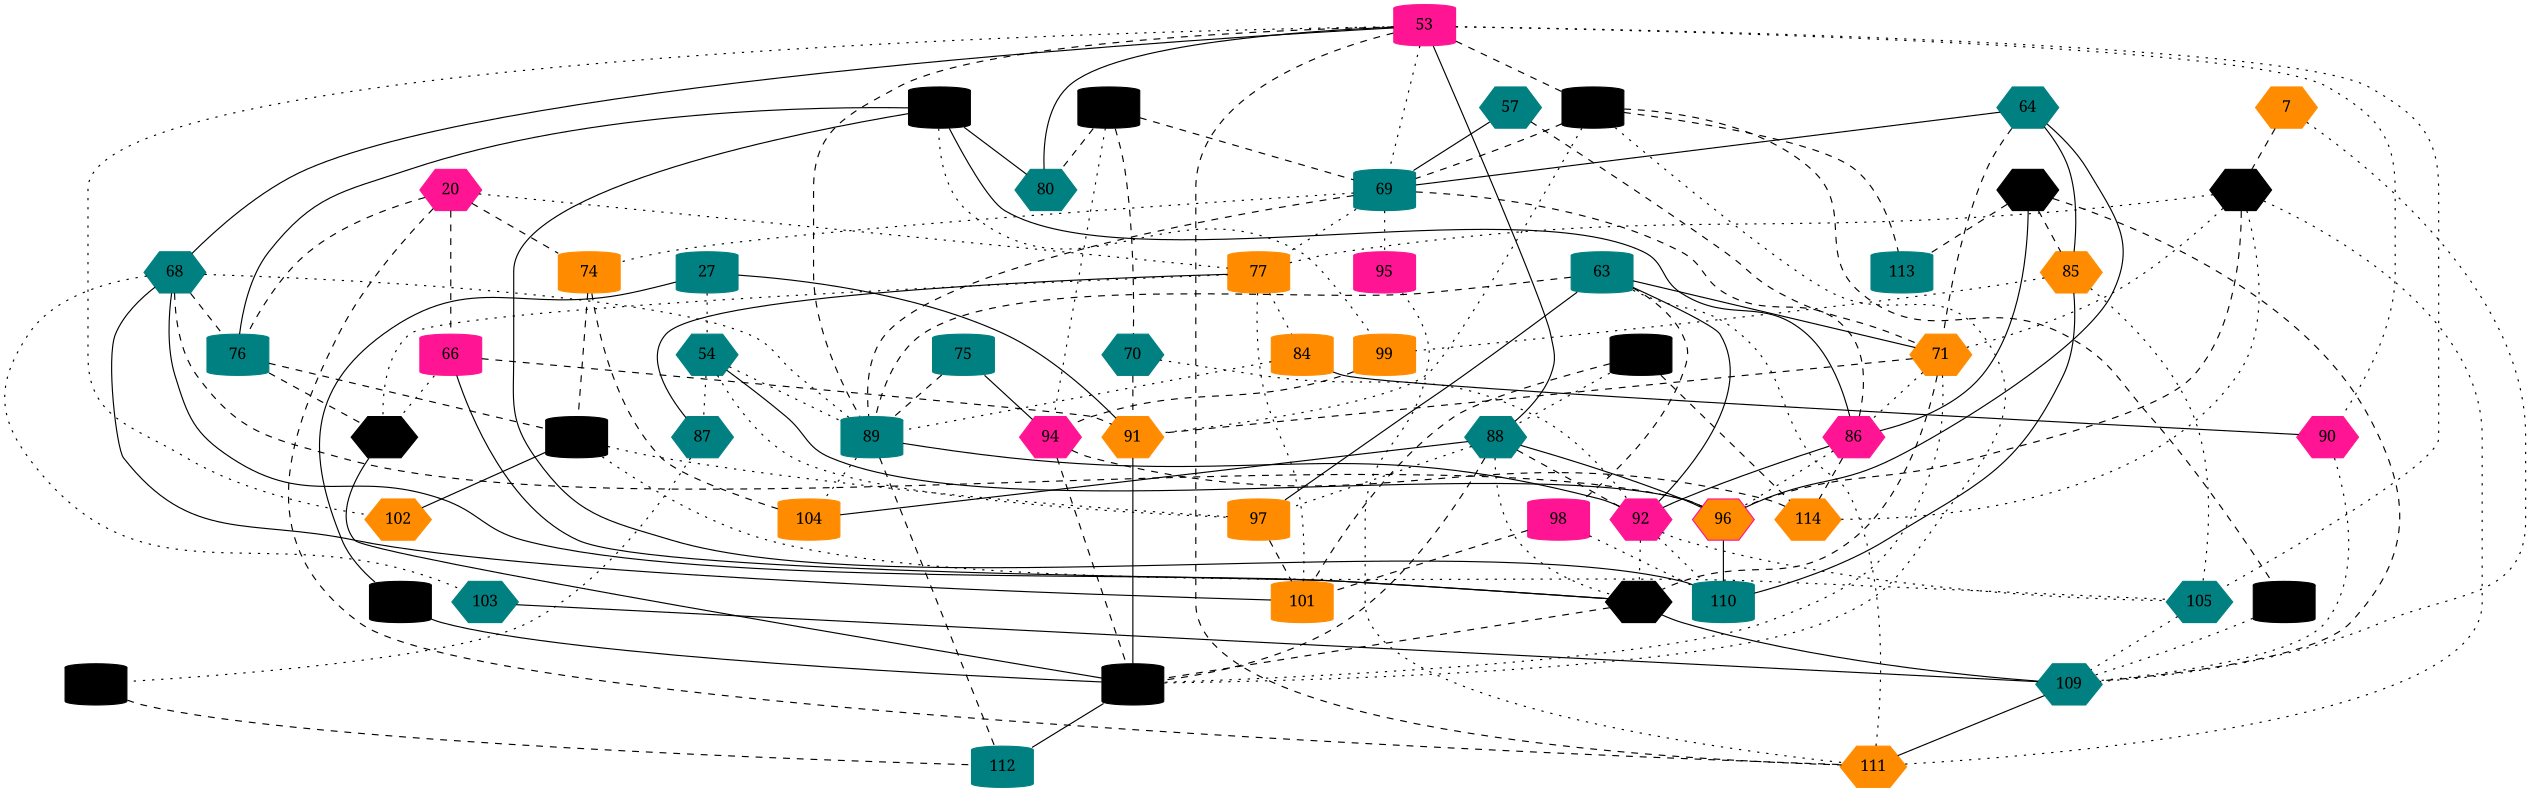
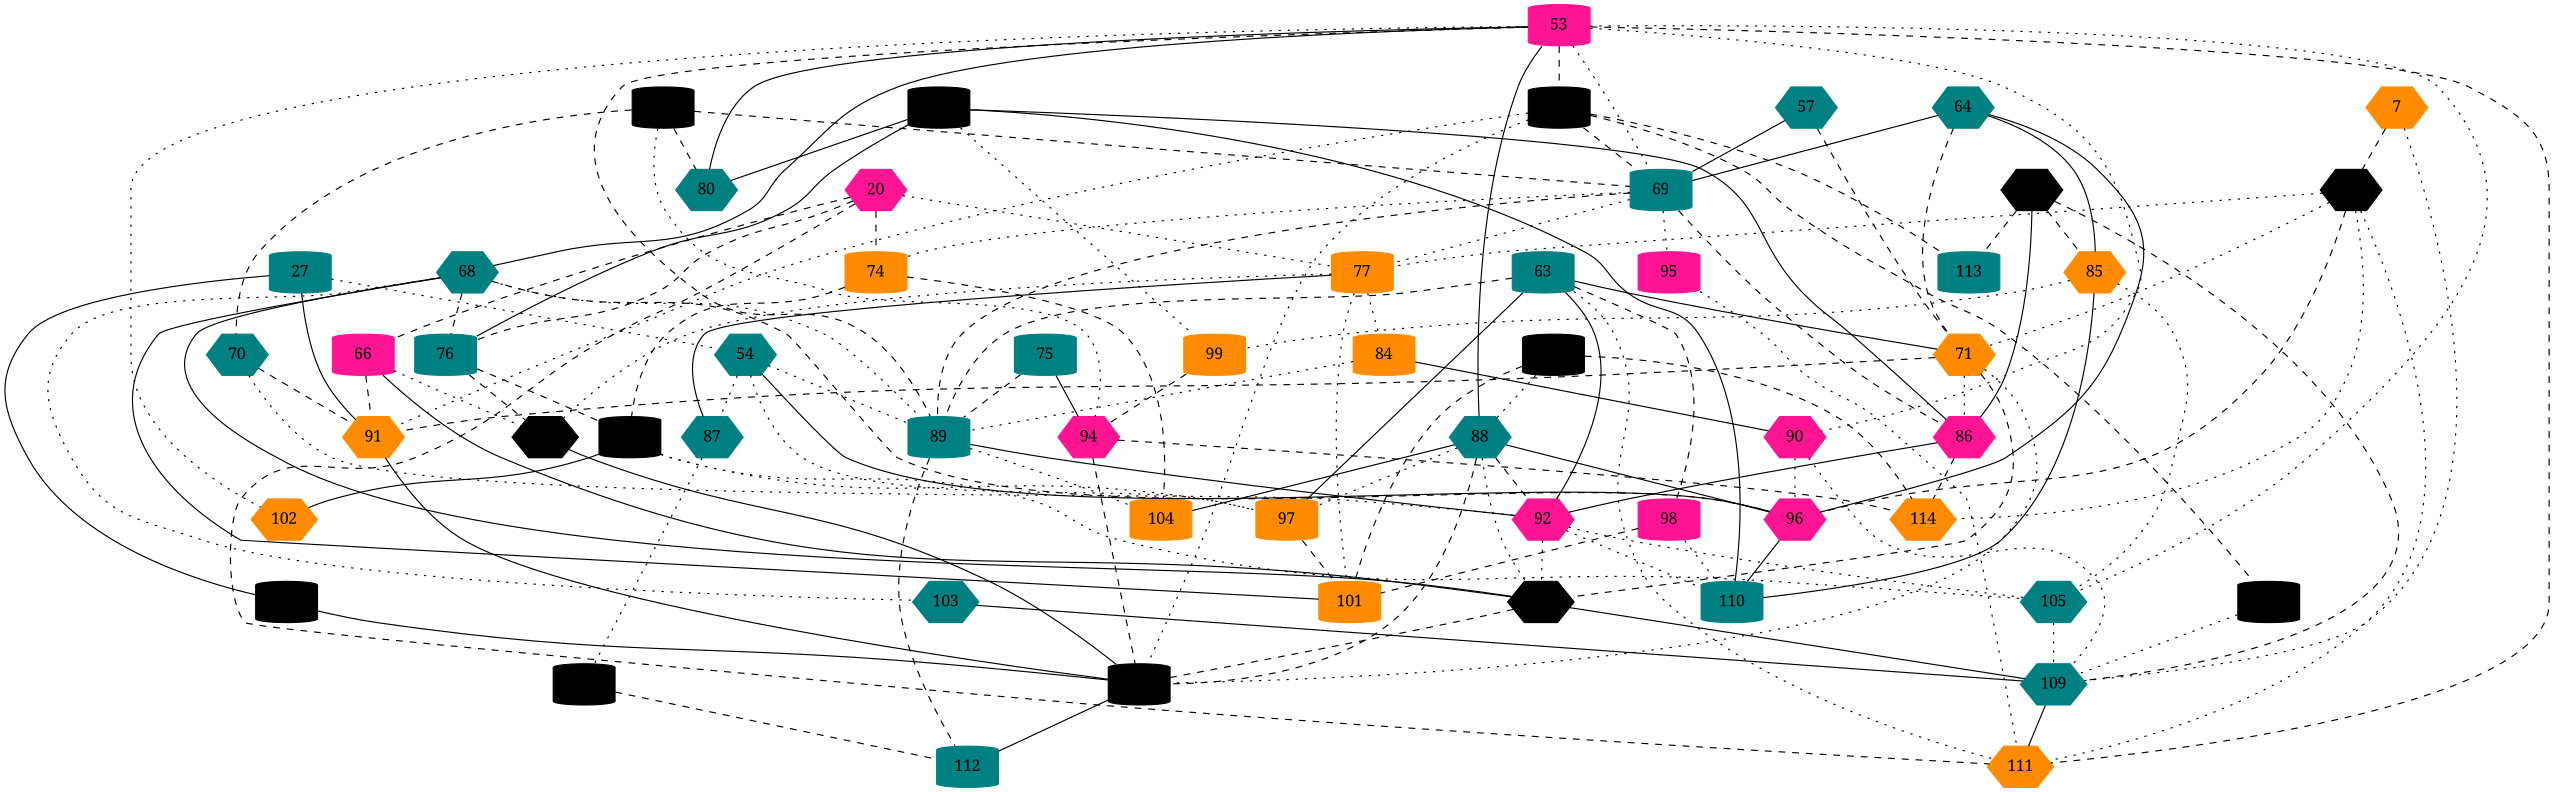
edge "86" -- "96": now "90" -- "96"
node "96": fillcolor darkorange -> deeppink
